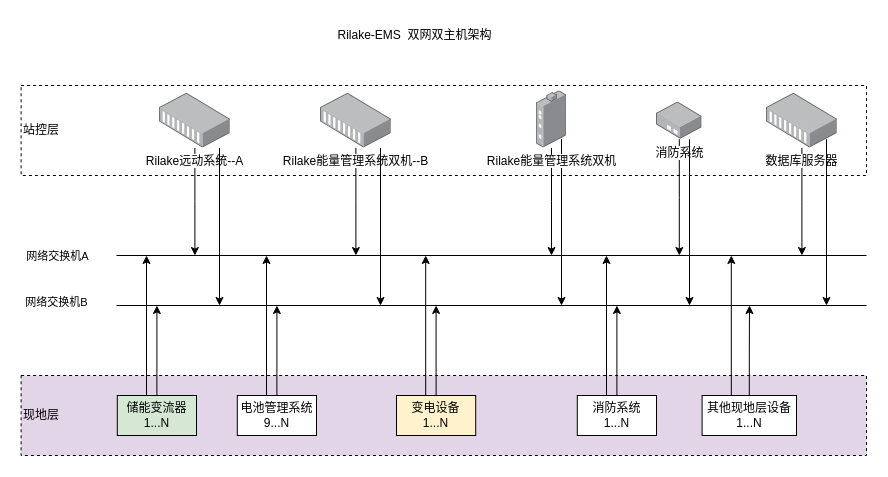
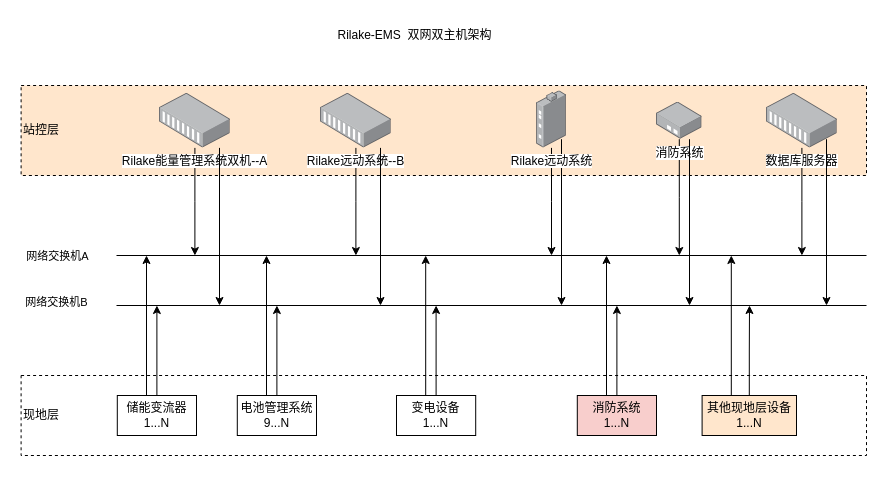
node "站控层": fillcolor #ffffff -> #ffe6cc
node "Rilake远动系统--A": label "Rilake远动系统--A" -> "Rilake能量管理系统双机--A"
node "Rilake能量管理系统双机--B": label "Rilake能量管理系统双机--B" -> "Rilake远动系统--B"
node "Rilake能量管理系统双机": label "Rilake能量管理系统双机" -> "Rilake远动系统"
node "现地层": fillcolor #e1d5e7 -> #ffffff
node "储能变流器1...N": fillcolor #d5e8d4 -> #ffffff
node "变电设备 1...N": fillcolor #fff2cc -> #ffffff
node "消防系统 1...N": fillcolor #ffffff -> #f8cecc
node "其他现地层设备 1...N": fillcolor #ffffff -> #ffe6cc
